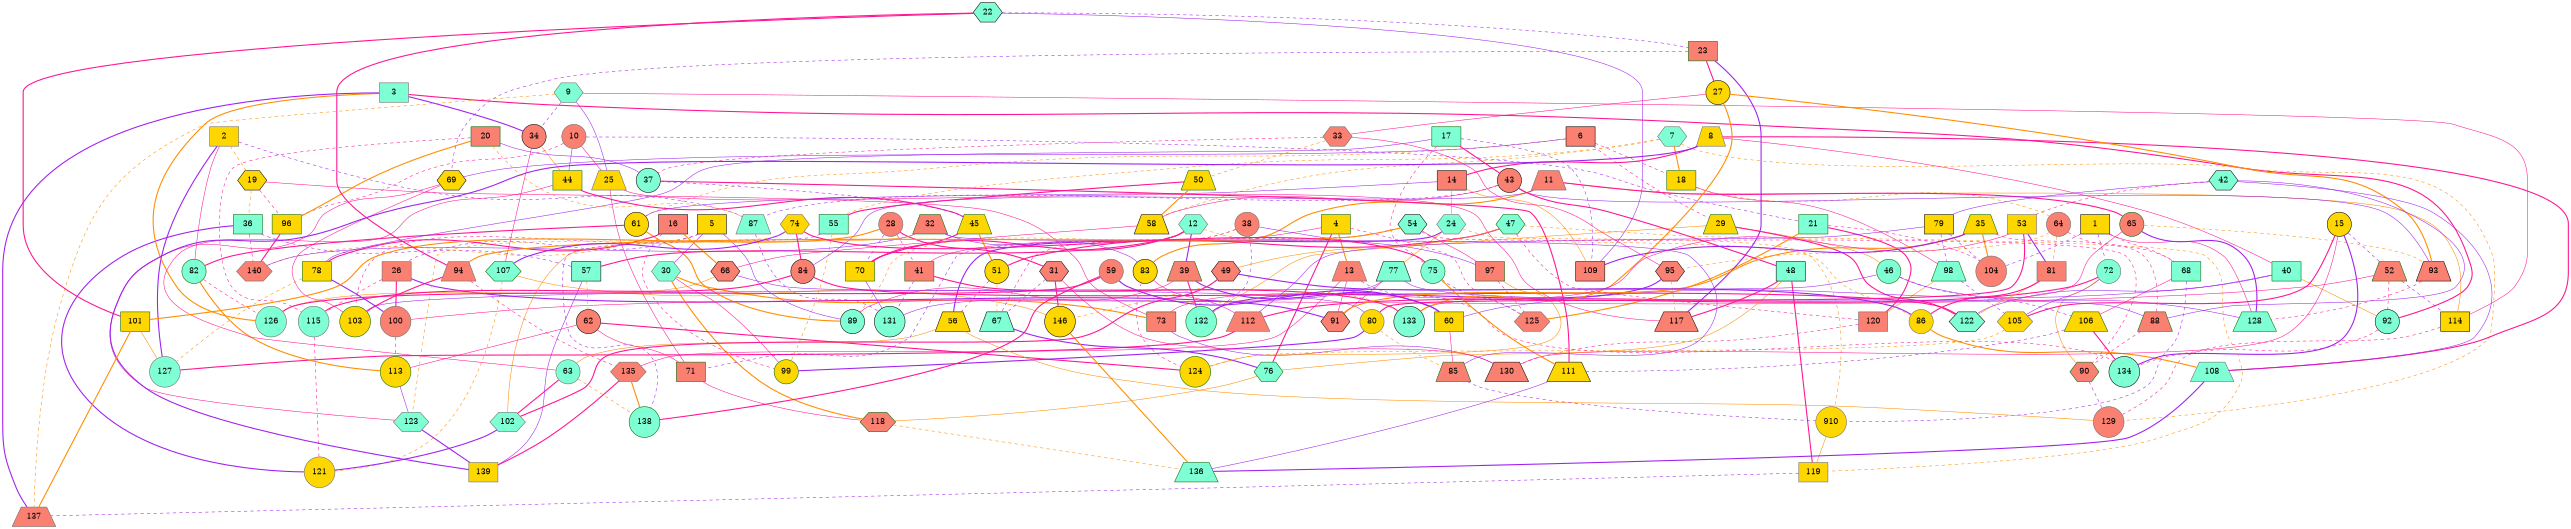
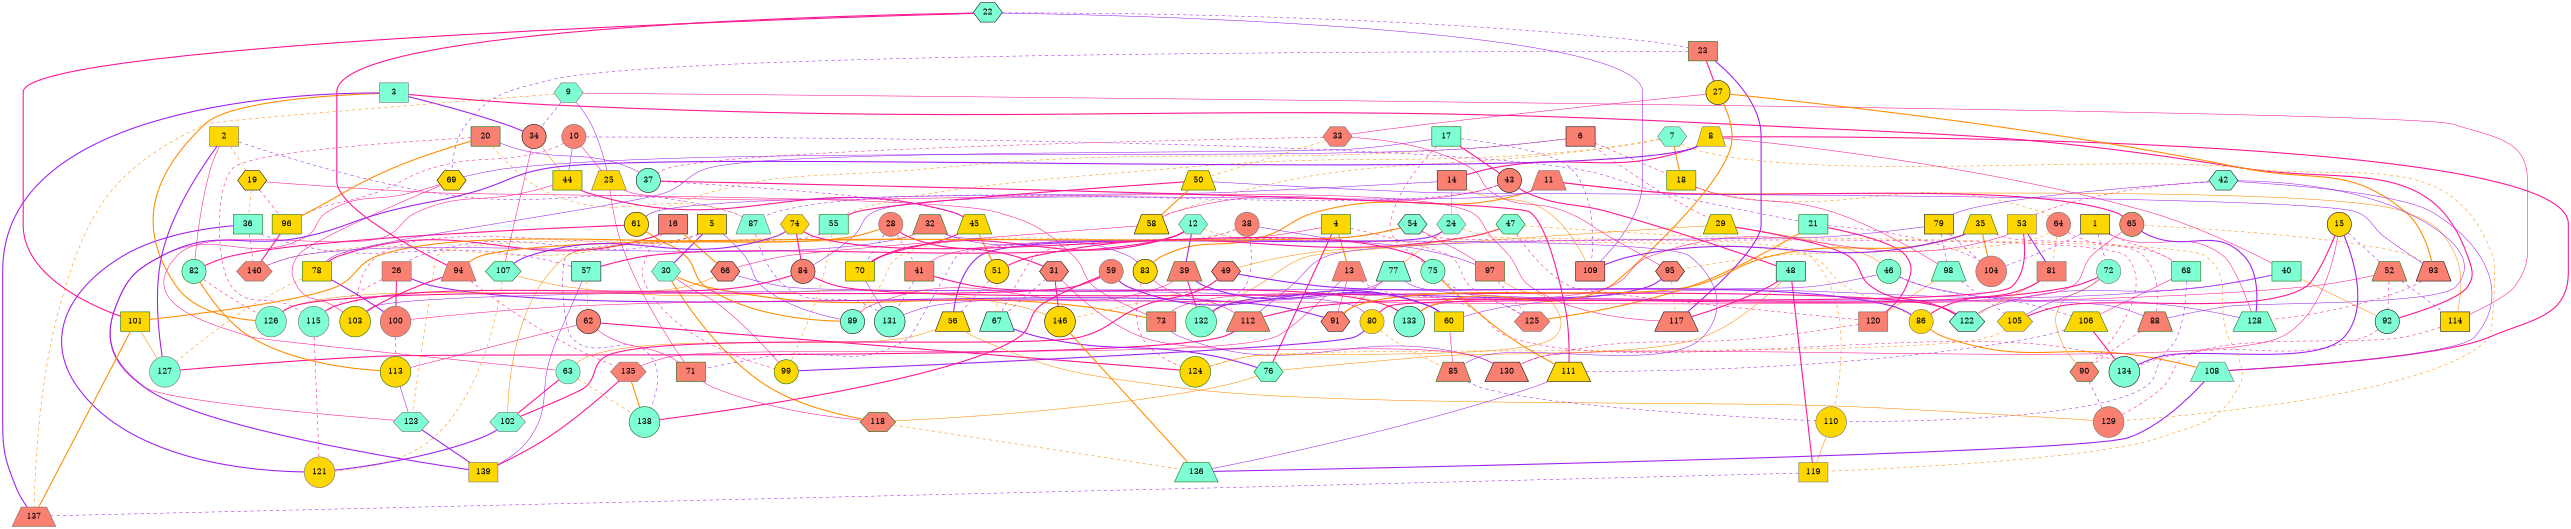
edge "43" -- "93": now "50" -- "93"
edge "5" -- "30": style solid -> bold
node "112": color gray40 -> darkgreen
node "910": label "910" -> "110"
